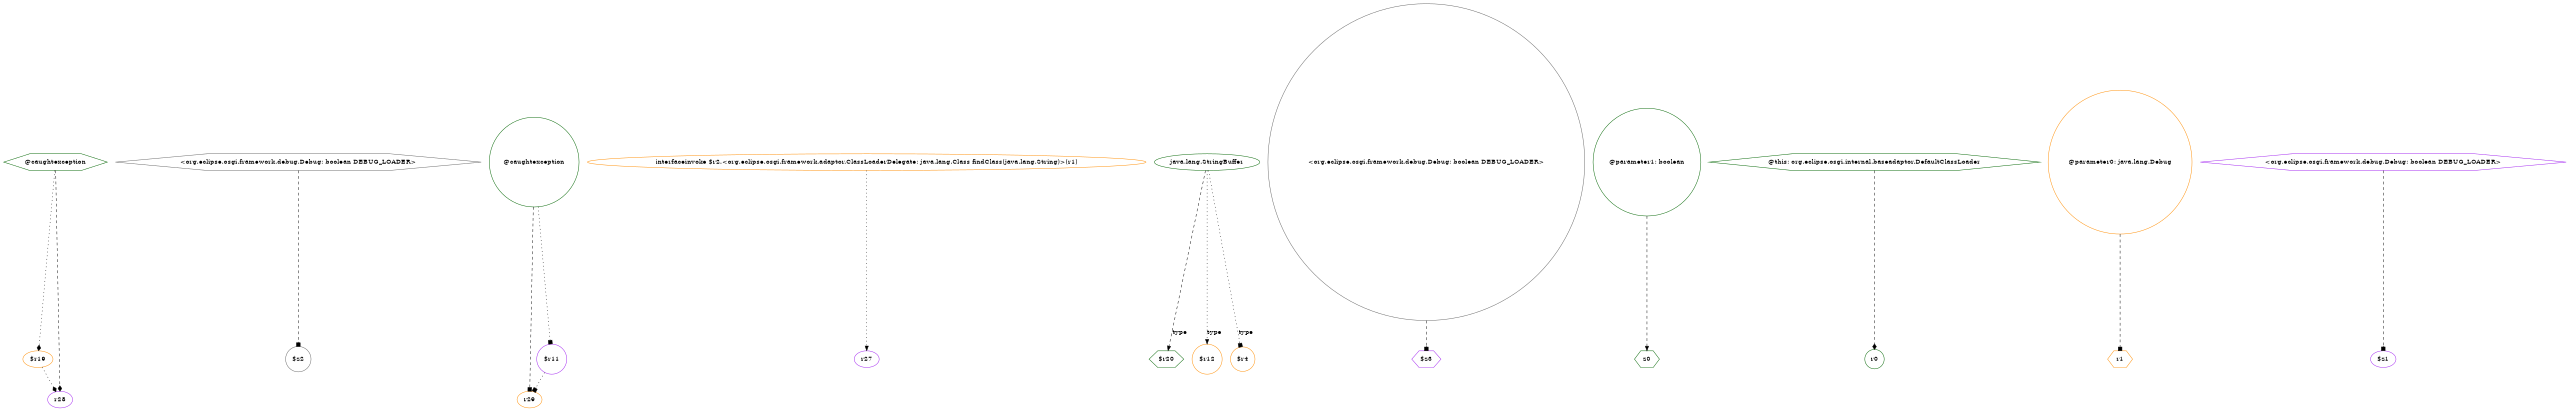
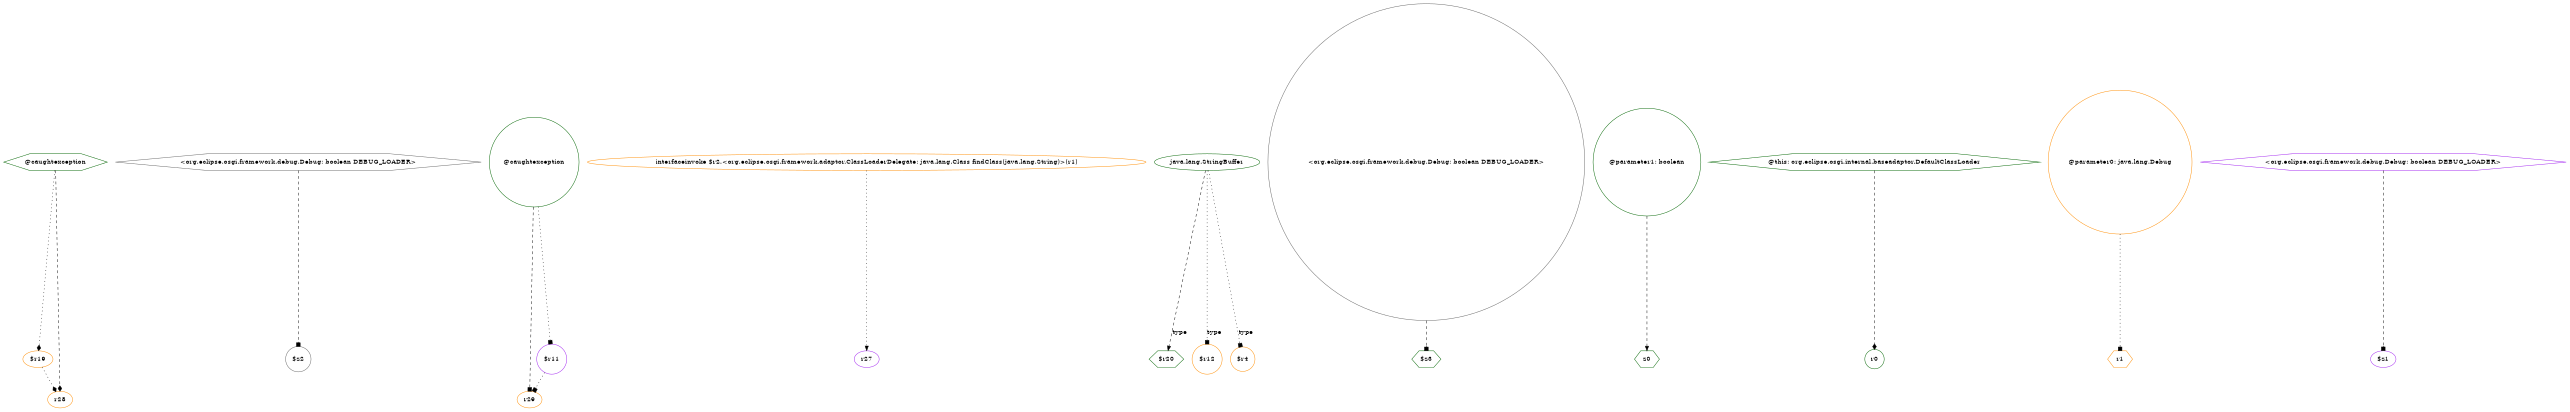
edge "java.lang.StringBuffer" -> "$r12": arrowhead normal -> box
edge "@parameter0: java.lang.Debug" -> "r1": style dashed -> dotted
node "$z3": color purple -> darkgreen
node "r28": color purple -> darkorange
